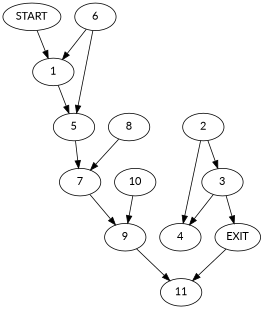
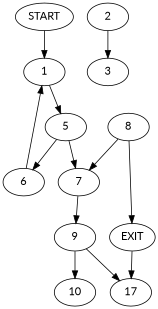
edge "6" -> "5": reversed
edge "10" -> "9": reversed
edge "3" -> "EXIT": now "8" -> "EXIT"
node "4": removed
node "11": label "11" -> "17"
